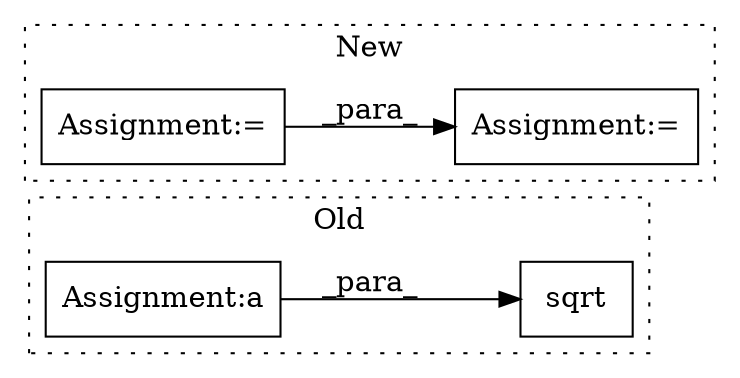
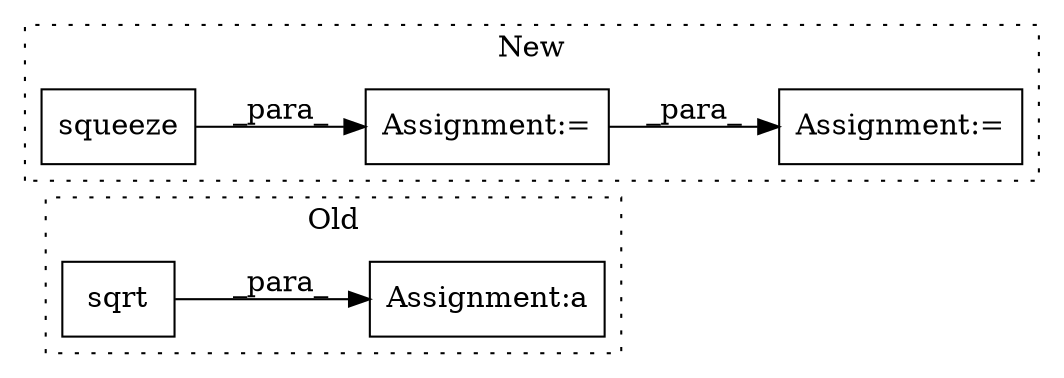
node "squeeze": added
edge "Assignment:a" -> "sqrt": reversed
